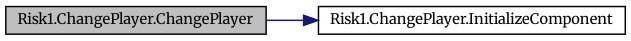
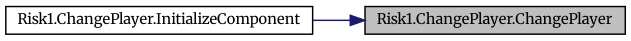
edge "Risk1.ChangePlayer.ChangePlayer" -> "Risk1.ChangePlayer.InitializeComponent": reversed
